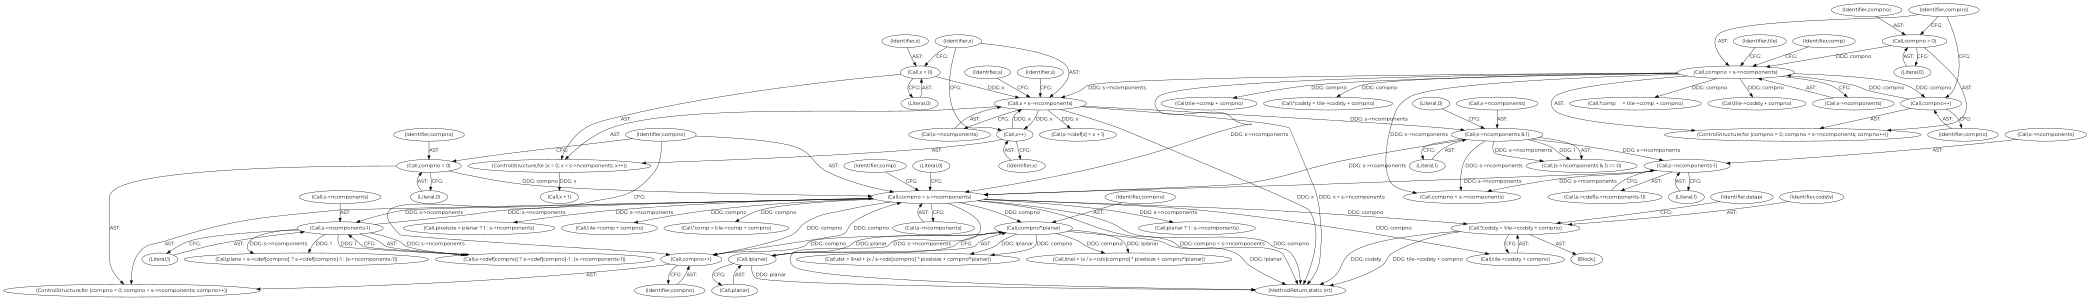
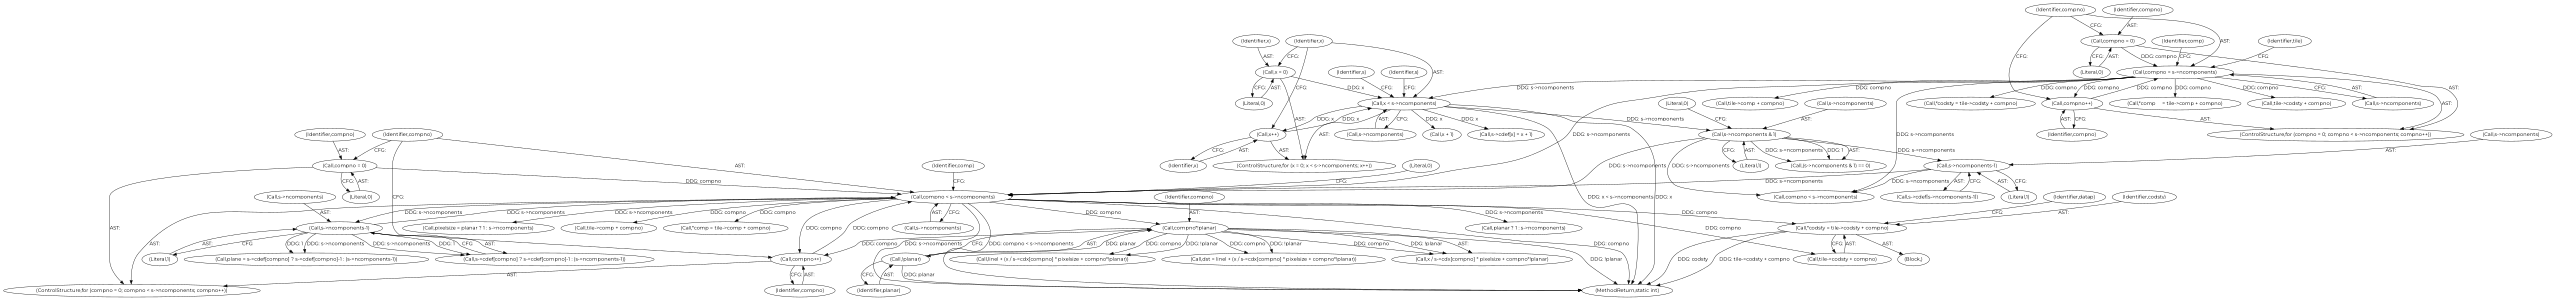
edge "(ControlStructure,for (x = 0; x < s->ncomponents; x++))" -> "(Call,x + 1)": now "(Call,x < s->ncomponents)" -> "(Call,x + 1)"
node "(Call,x / s->cdx[compno] * pixelsize + compno*!planar)": added
node "(Call,planar)": label "(Call,planar)" -> "(Identifier,planar)"
